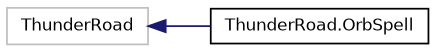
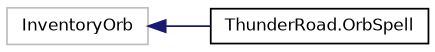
node "ThunderRoad": label "ThunderRoad" -> "InventoryOrb"
